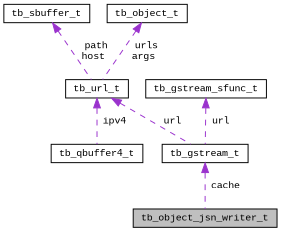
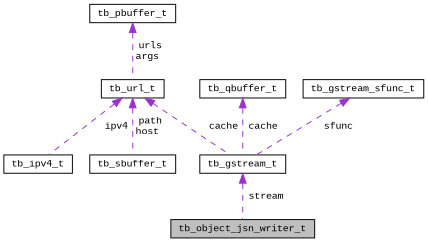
node "tb_object_t": label "tb_object_t" -> "tb_pbuffer_t"
edge "tb_url_t" -> "tb_sbuffer_t": reversed
node "tb_qbuffer_t": added
edge "tb_gstream_t" -> "tb_url_t": label " url" -> " cache"
edge "tb_gstream_t" -> "tb_gstream_sfunc_t": label " url" -> " sfunc"
node "tb_qbuffer4_t": label "tb_qbuffer4_t" -> "tb_ipv4_t"
edge "tb_object_jsn_writer_t" -> "tb_gstream_t": label " cache" -> " stream"
